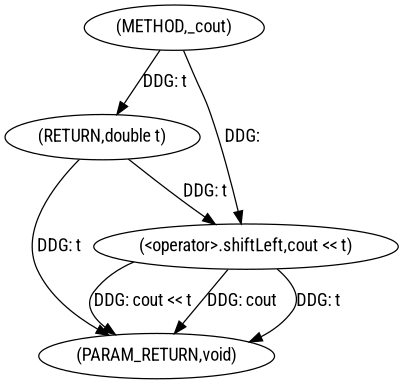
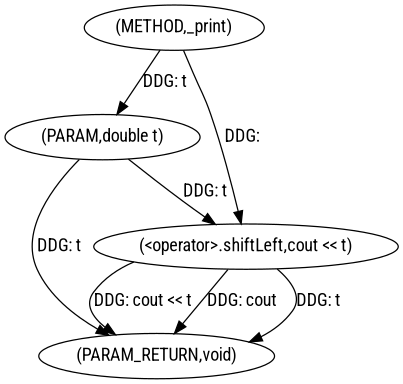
node "(METHOD,_cout)": label "(METHOD,_cout)" -> "(METHOD,_print)"
node "(RETURN,double t)": label "(RETURN,double t)" -> "(PARAM,double t)"
